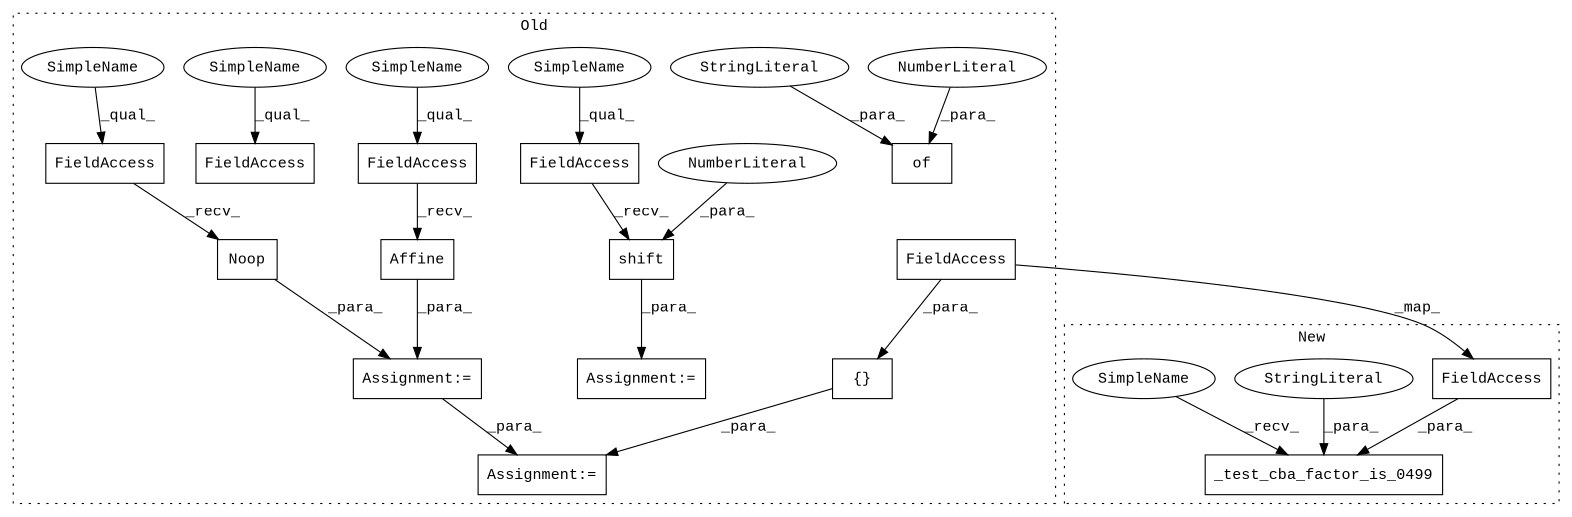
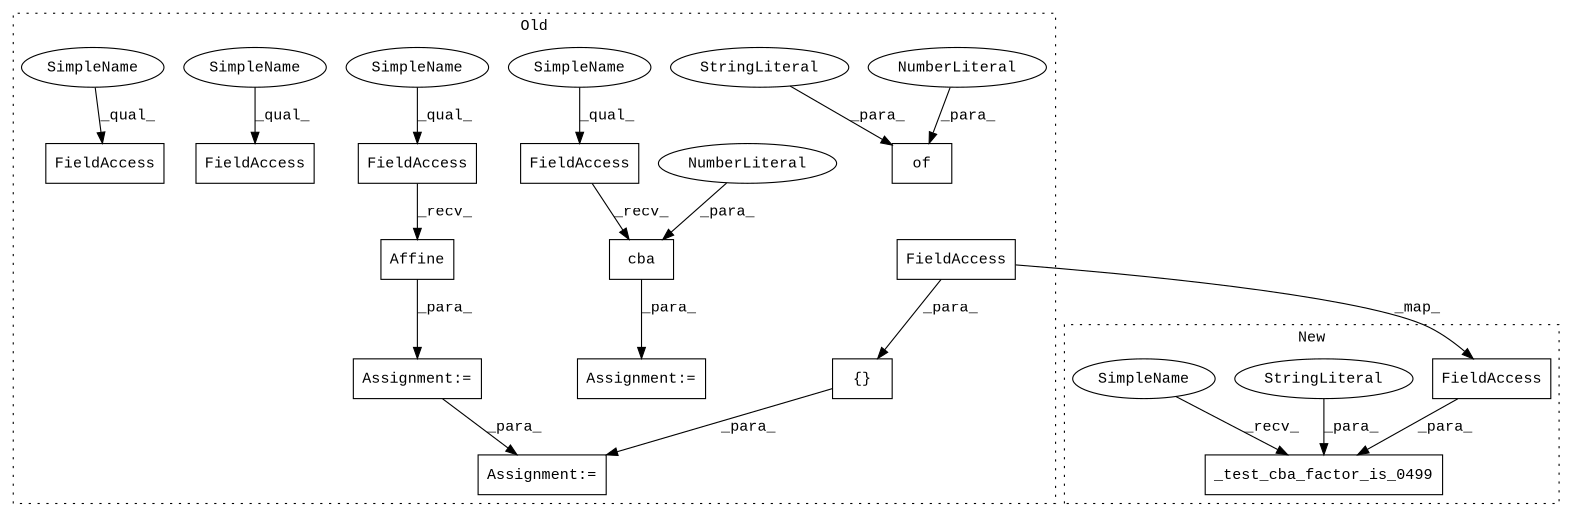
node "Noop": removed
node "shift": label "shift" -> "cba"
